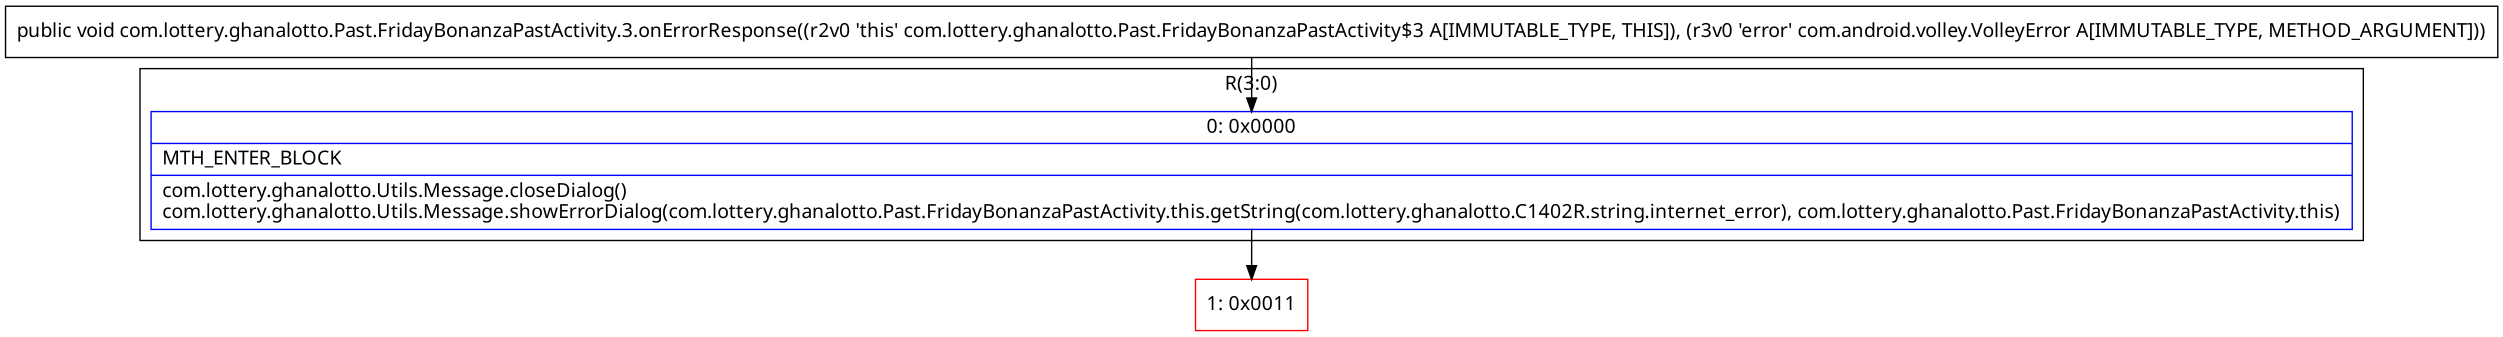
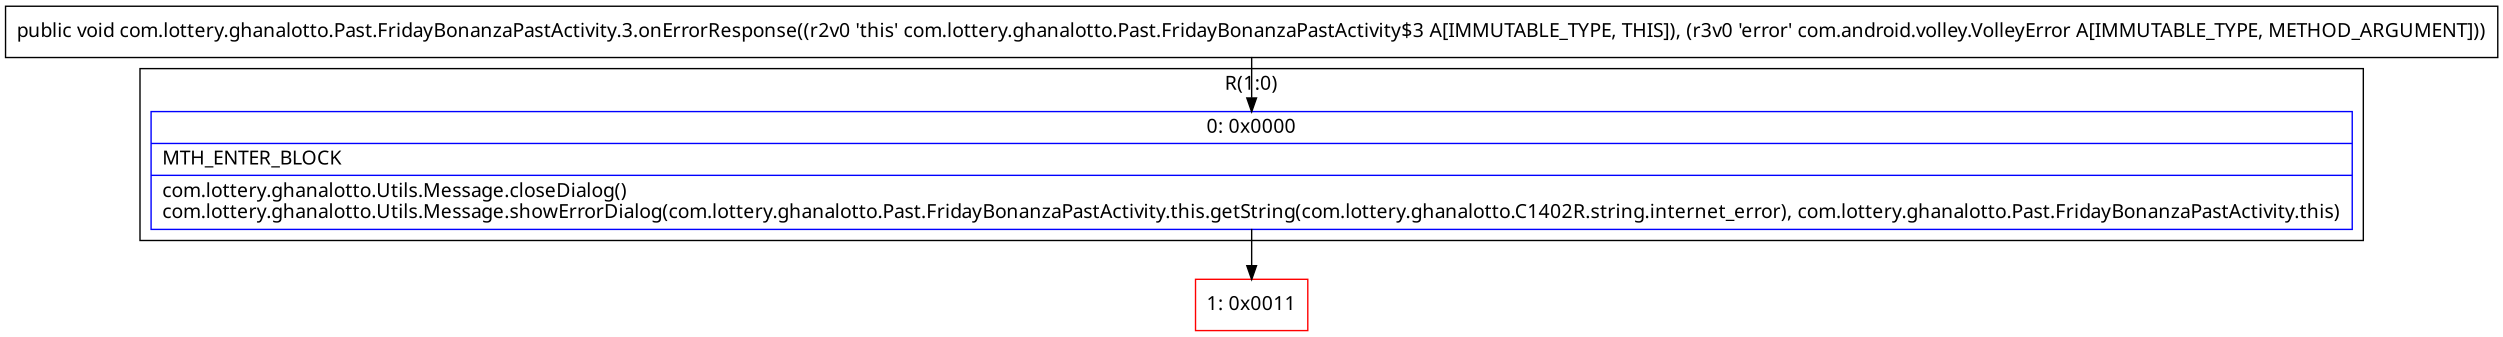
cluster "R(3:0)": label "R(3:0)" -> "R(1:0)"
